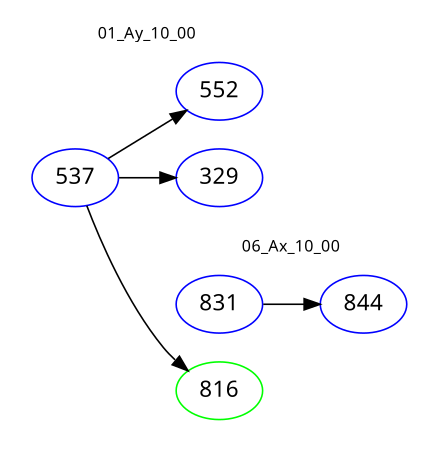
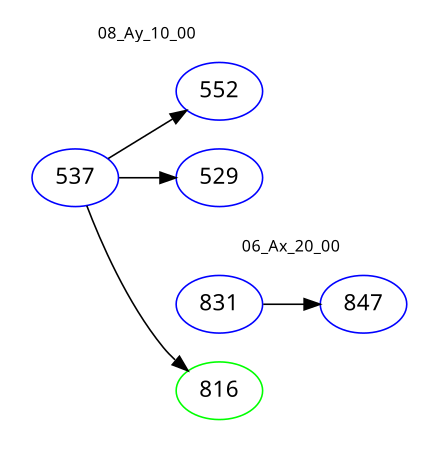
cluster "01_Ay_10_00": label "01_Ay_10_00" -> "08_Ay_10_00"
node "329": label "329" -> "529"
cluster "06_Ax_10_00": label "06_Ax_10_00" -> "06_Ax_20_00"
node "844": label "844" -> "847"
